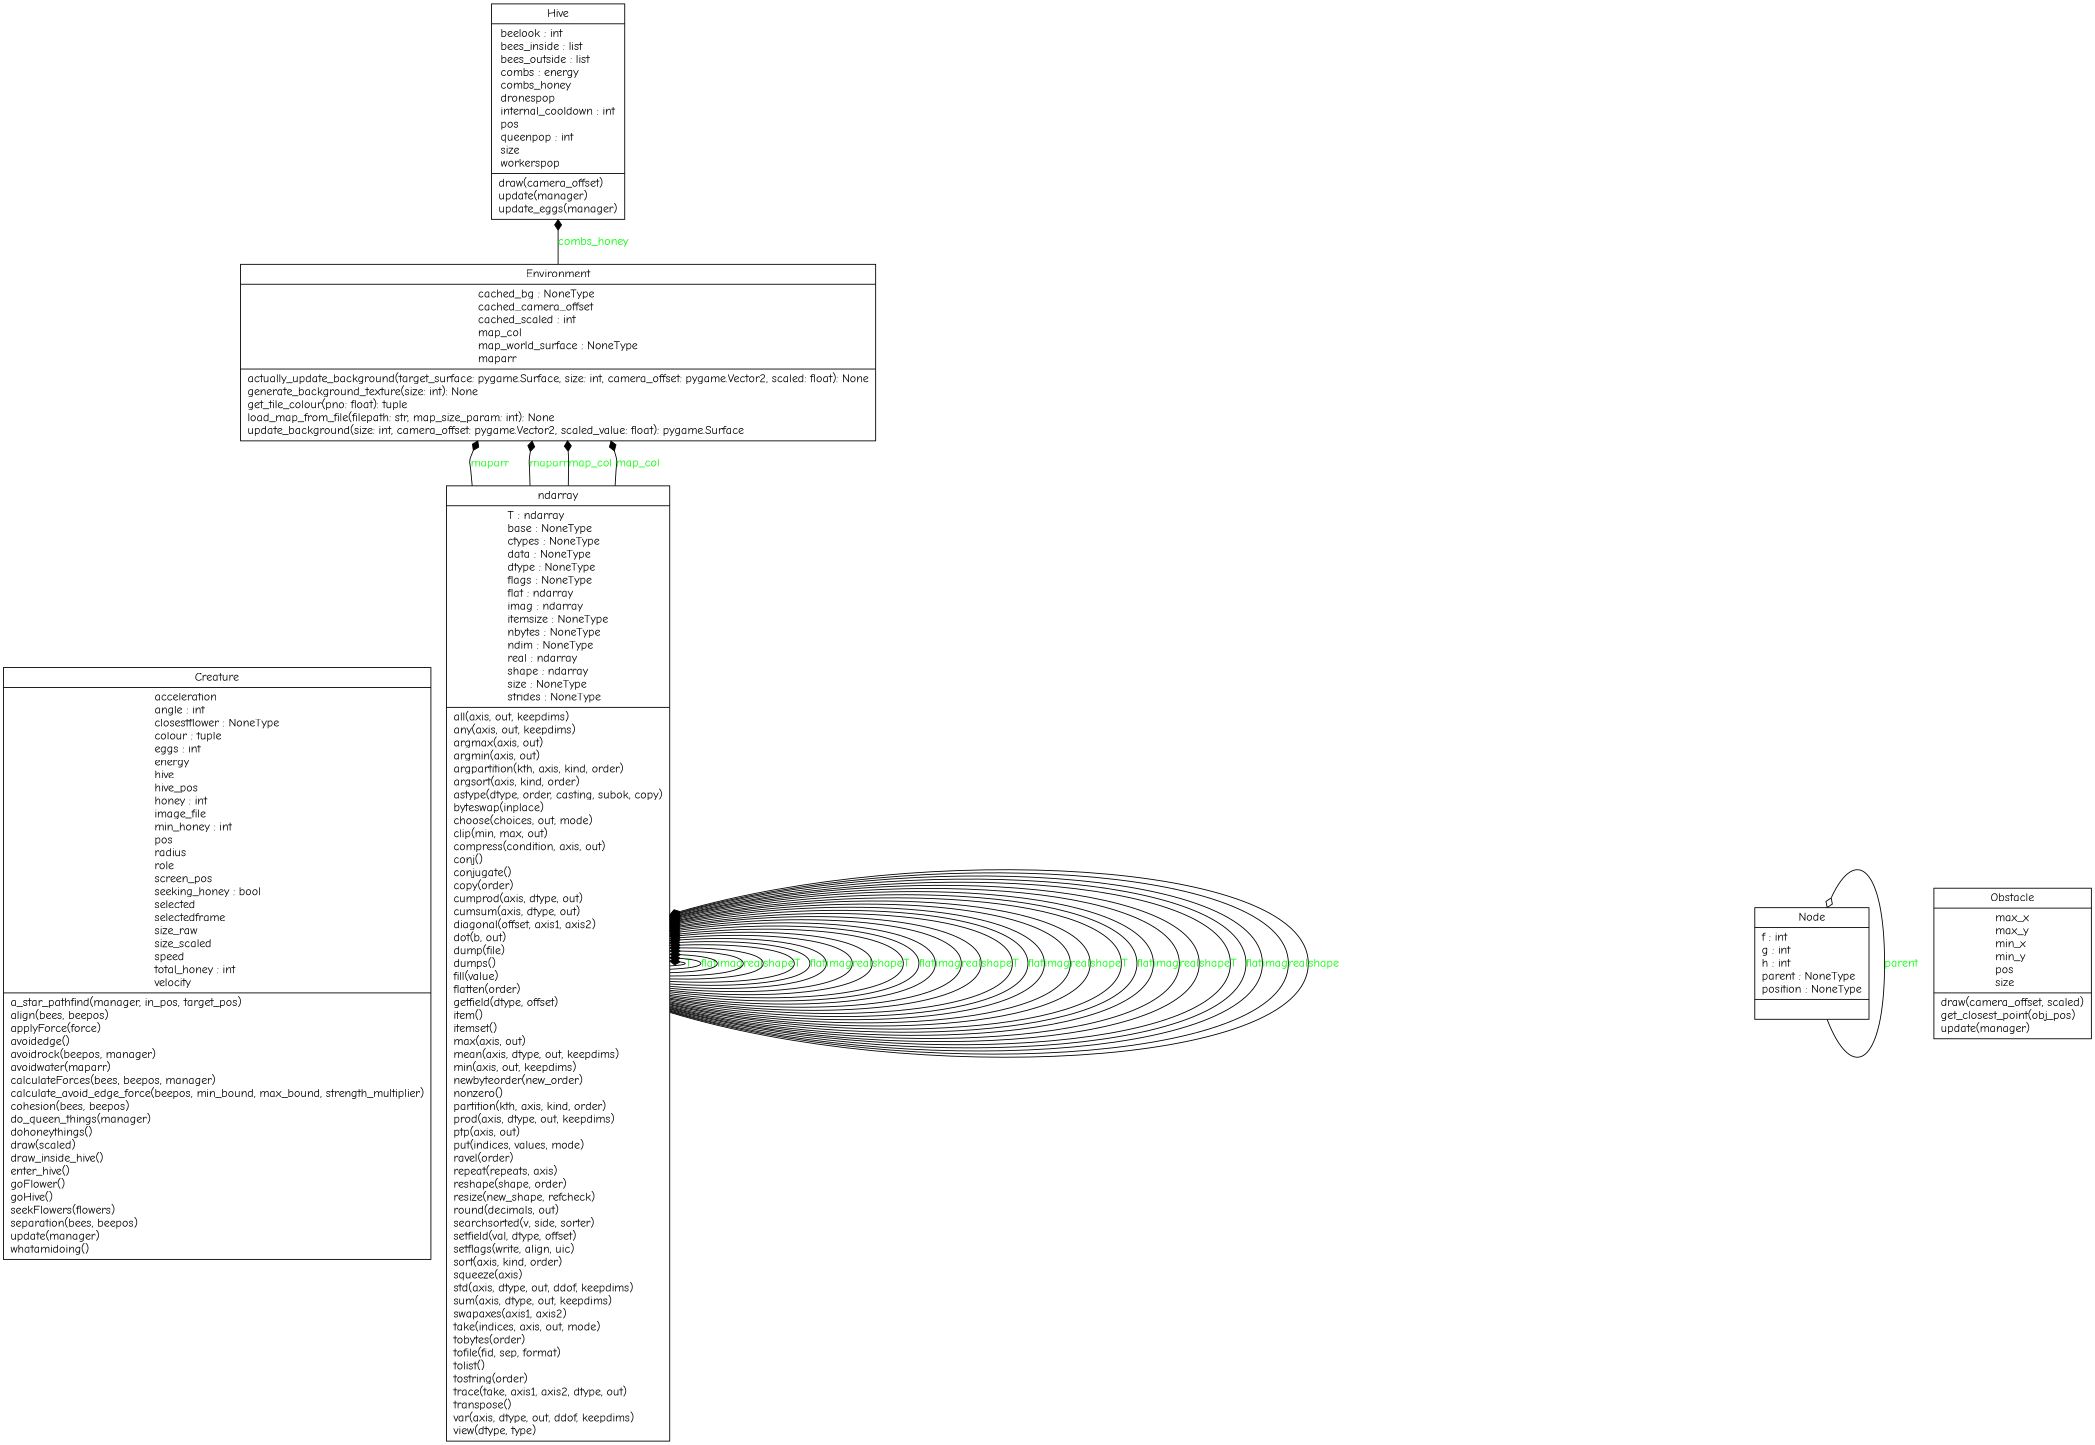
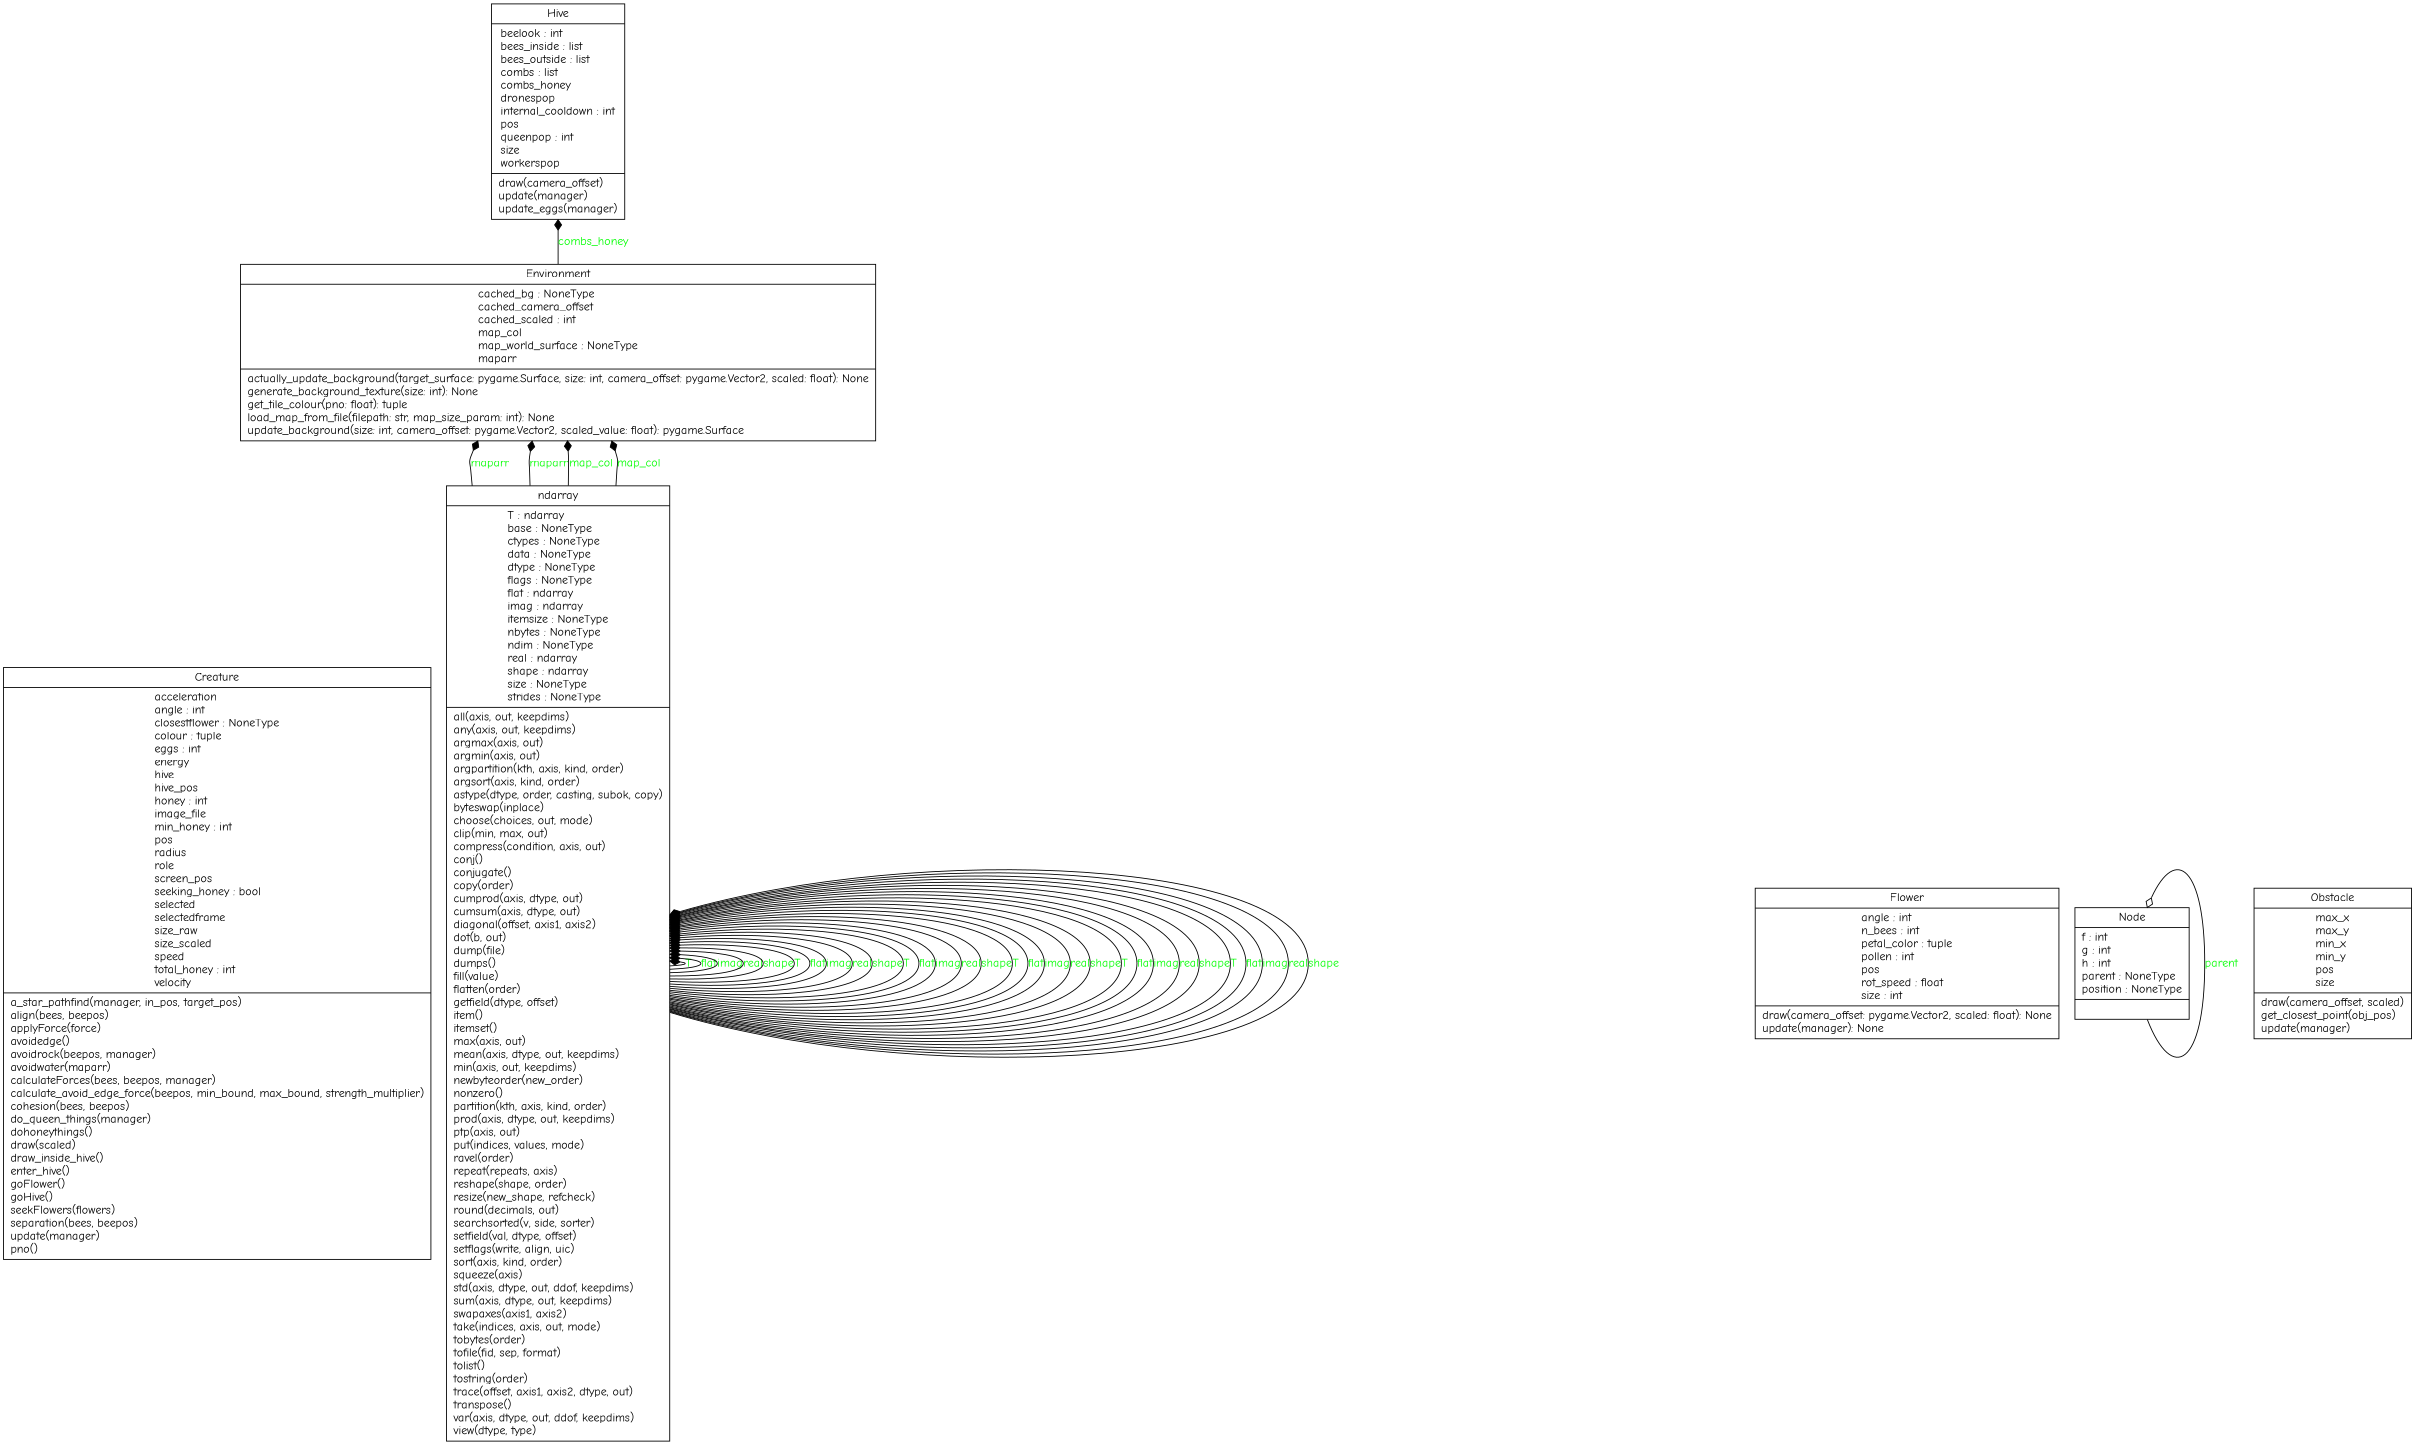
node "Hive": text "combs : energy" -> "combs : list"
node "Flower": added
node "Creature": text "whatamidoing()" -> "pno()"
node "ndarray": text "trace(take, axis1, axis2, dtype, out)" -> "trace(offset, axis1, axis2, dtype, out)"
